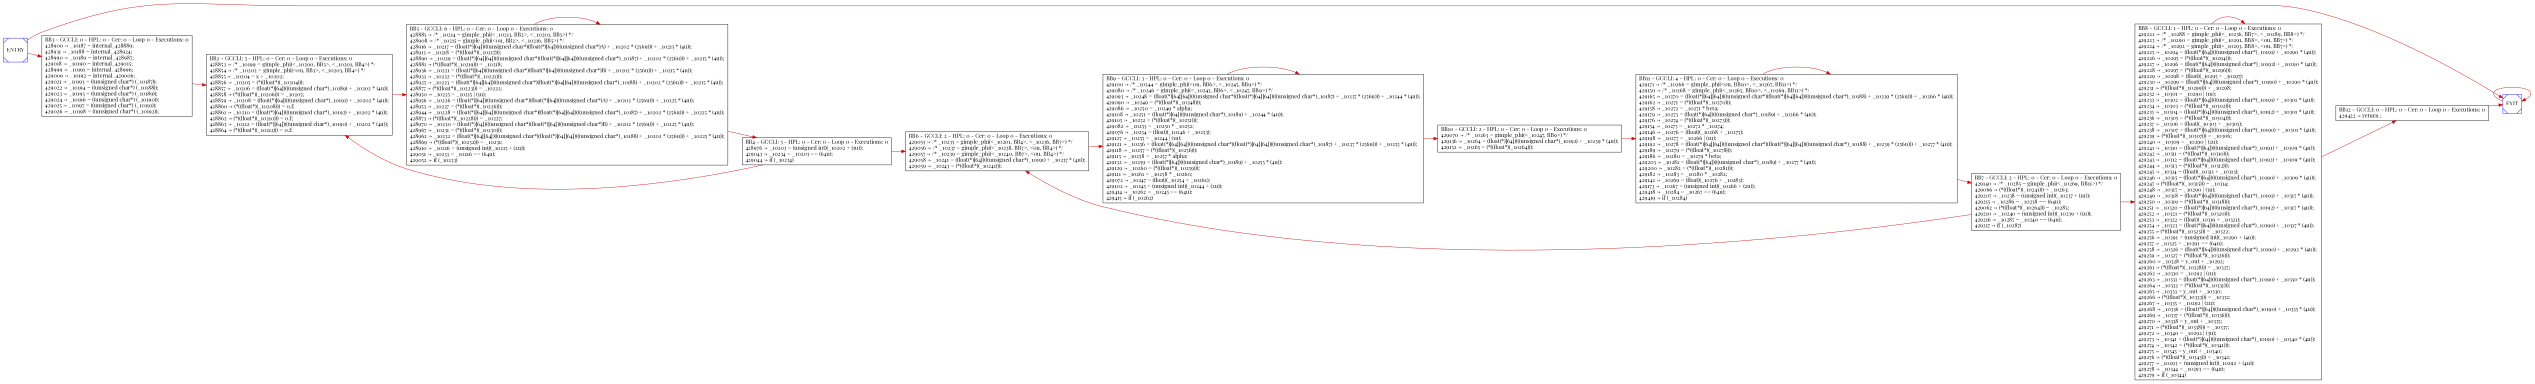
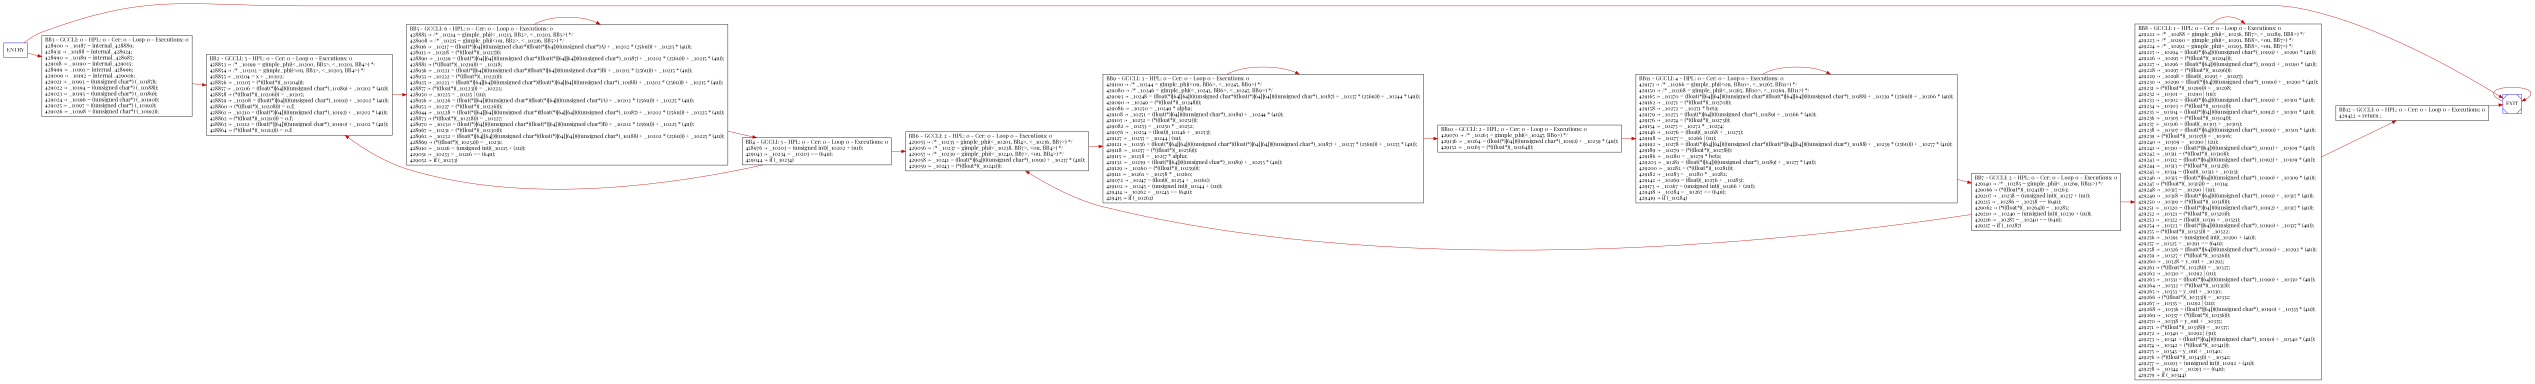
node "ENTRY": shape Msquare -> box
